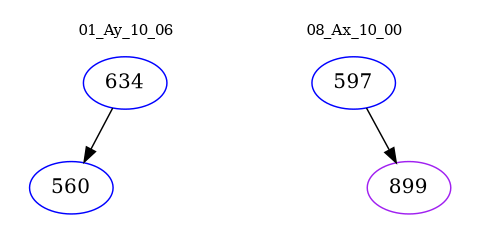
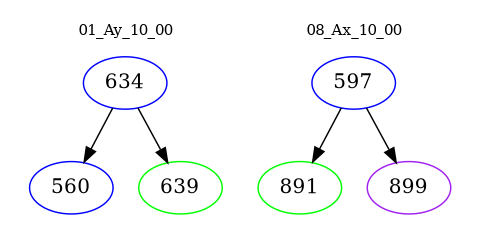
cluster "01_Ay_10_06": label "01_Ay_10_06" -> "01_Ay_10_00"
node "639": added
node "891": added
